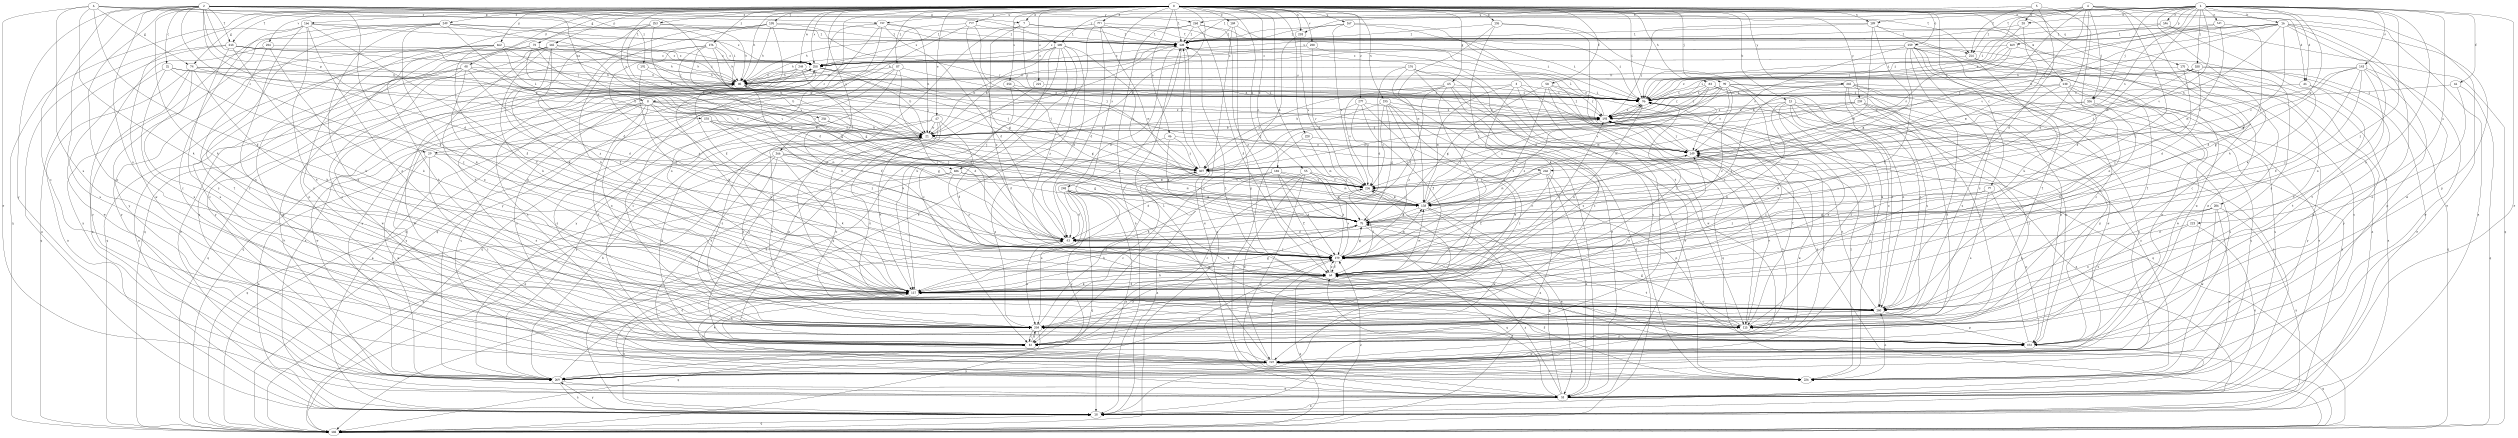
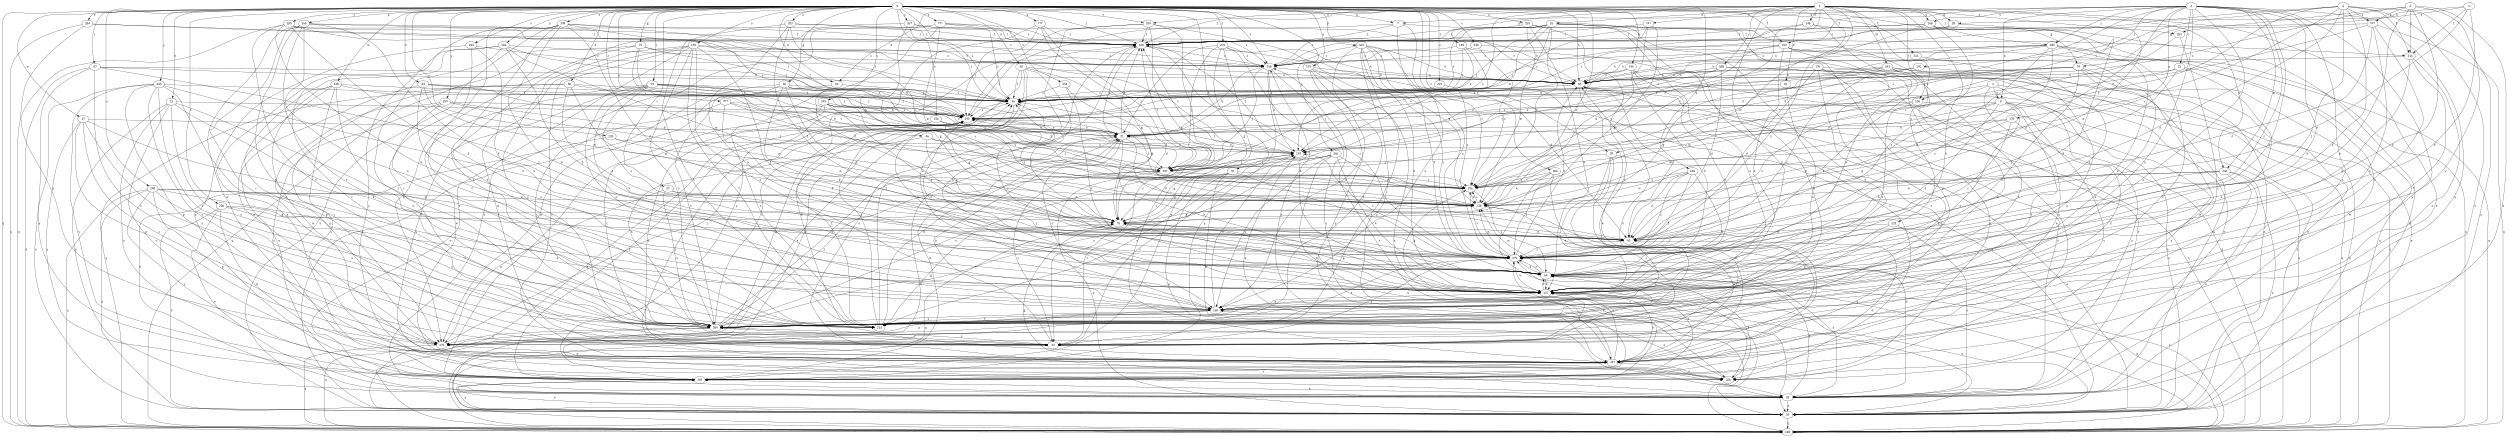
node "211": added
edge "2" -> "186": now "2" -> "279"
